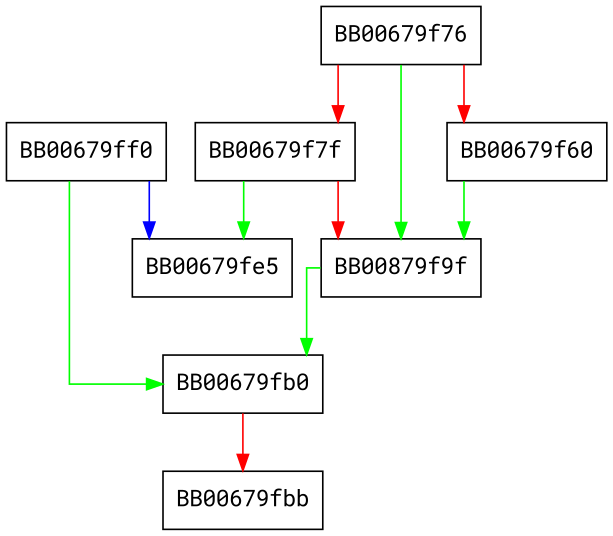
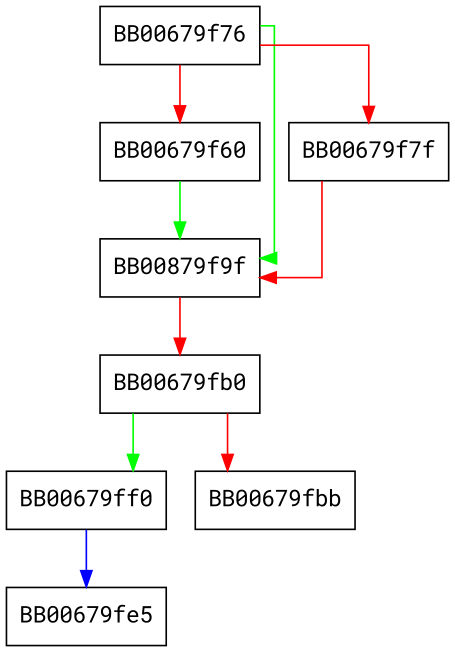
edge "BB00679f7f" -> "BB00679fe5": removed
edge "BB00879f9f" -> "BB00679fb0": color green -> red
edge "BB00679ff0" -> "BB00679fb0": reversed
